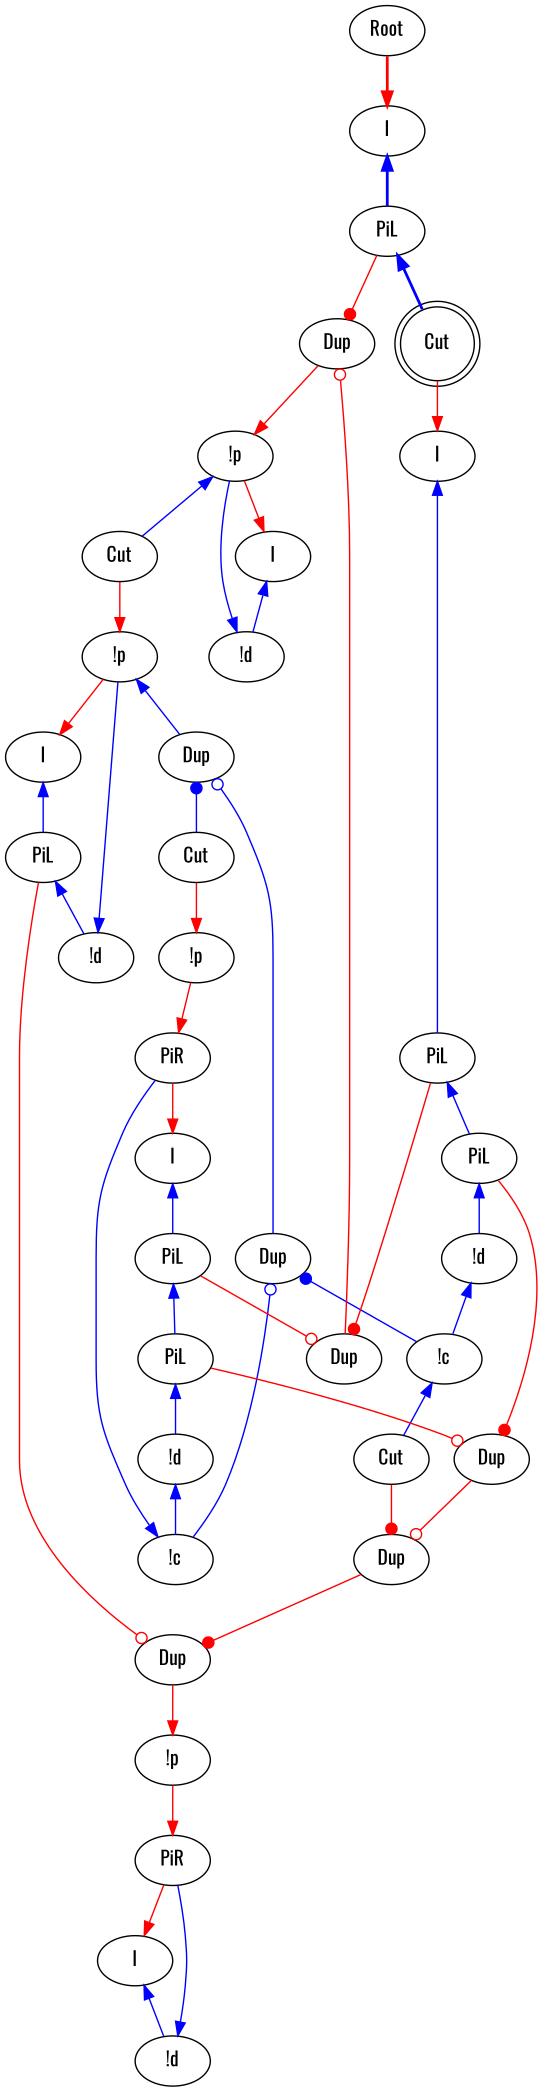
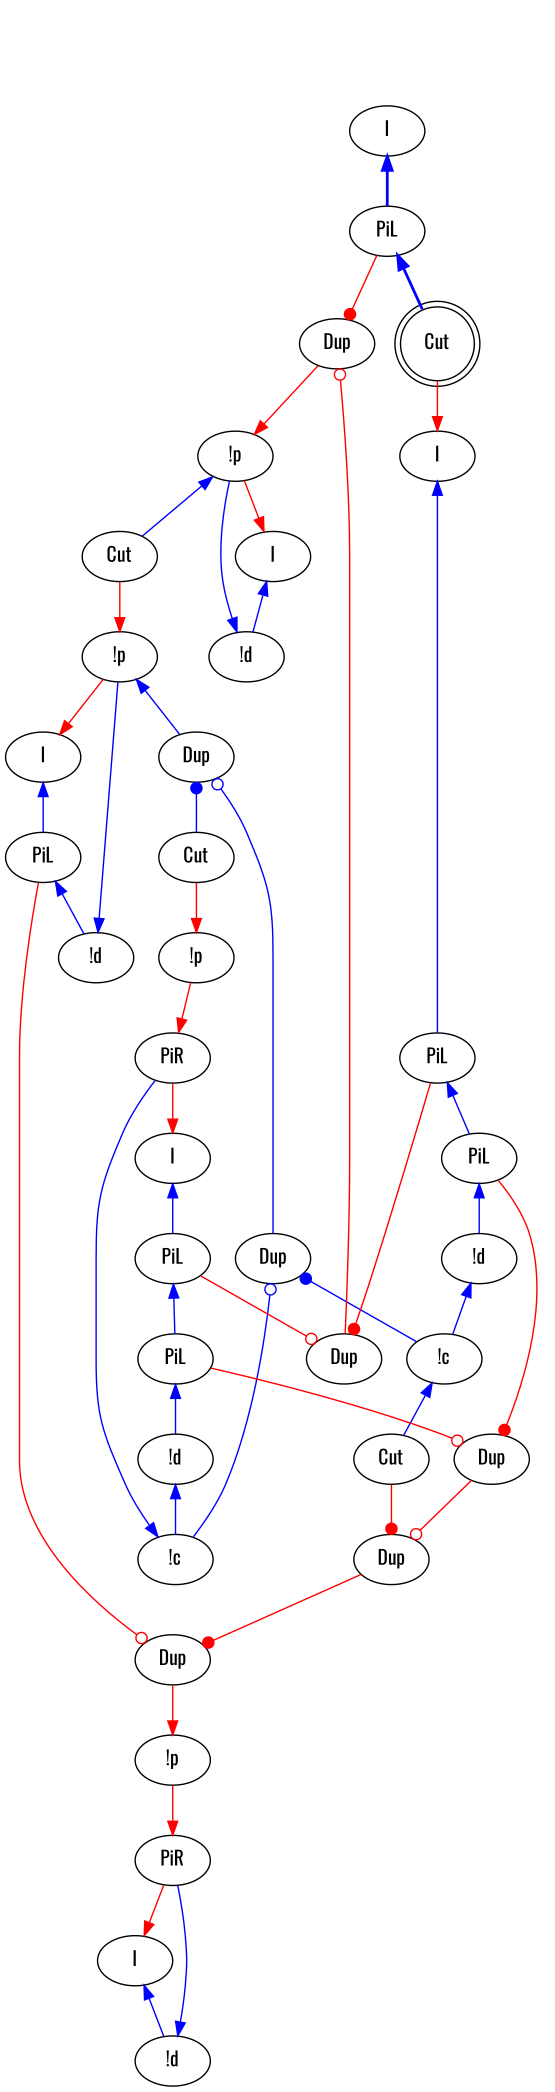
node "Root": removed
